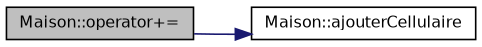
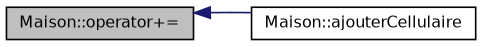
edge "Maison::operator+=" -> "Maison::ajouterCellulaire": reversed
